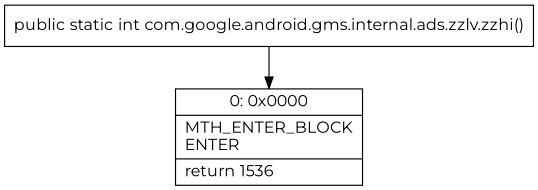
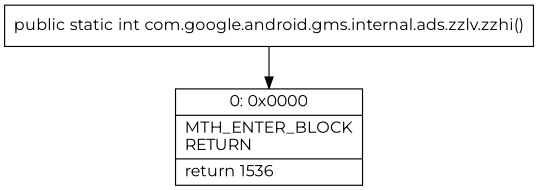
node "0: 0x0000": text "ENTER" -> "RETURN"
